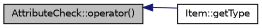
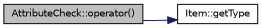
edge "Item::getType" -> "AttributeCheck::operator()": reversed
